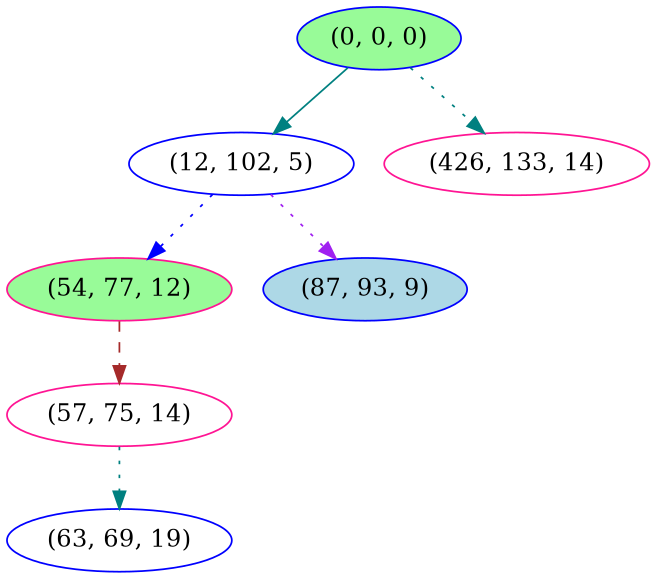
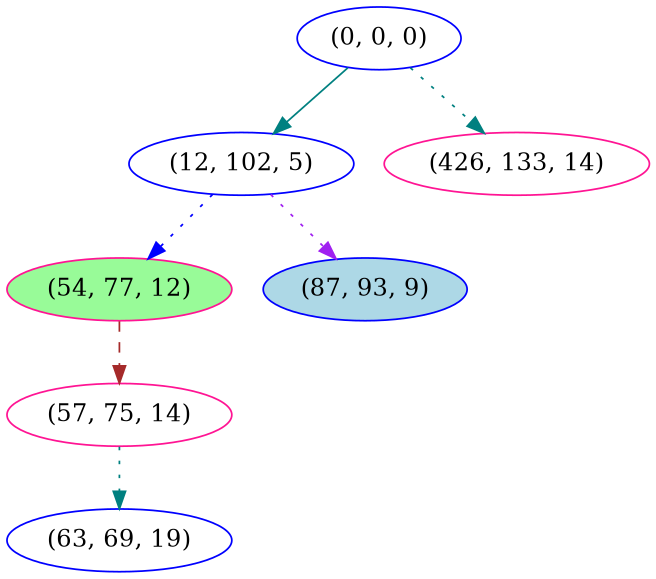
node "(0, 0, 0)": fillcolor palegreen -> white
